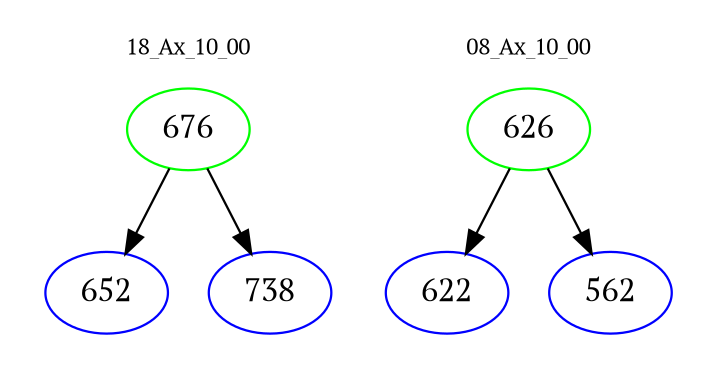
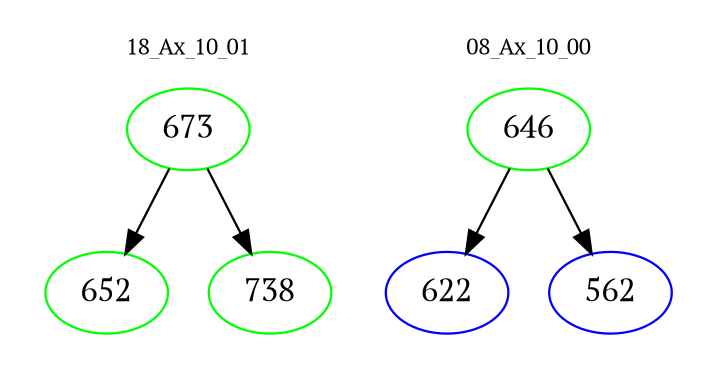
cluster "18_Ax_10_00": label "18_Ax_10_00" -> "18_Ax_10_01"
node "676": label "676" -> "673"
node "626": label "626" -> "646"
node "652": color blue -> green
node "738": color blue -> green
